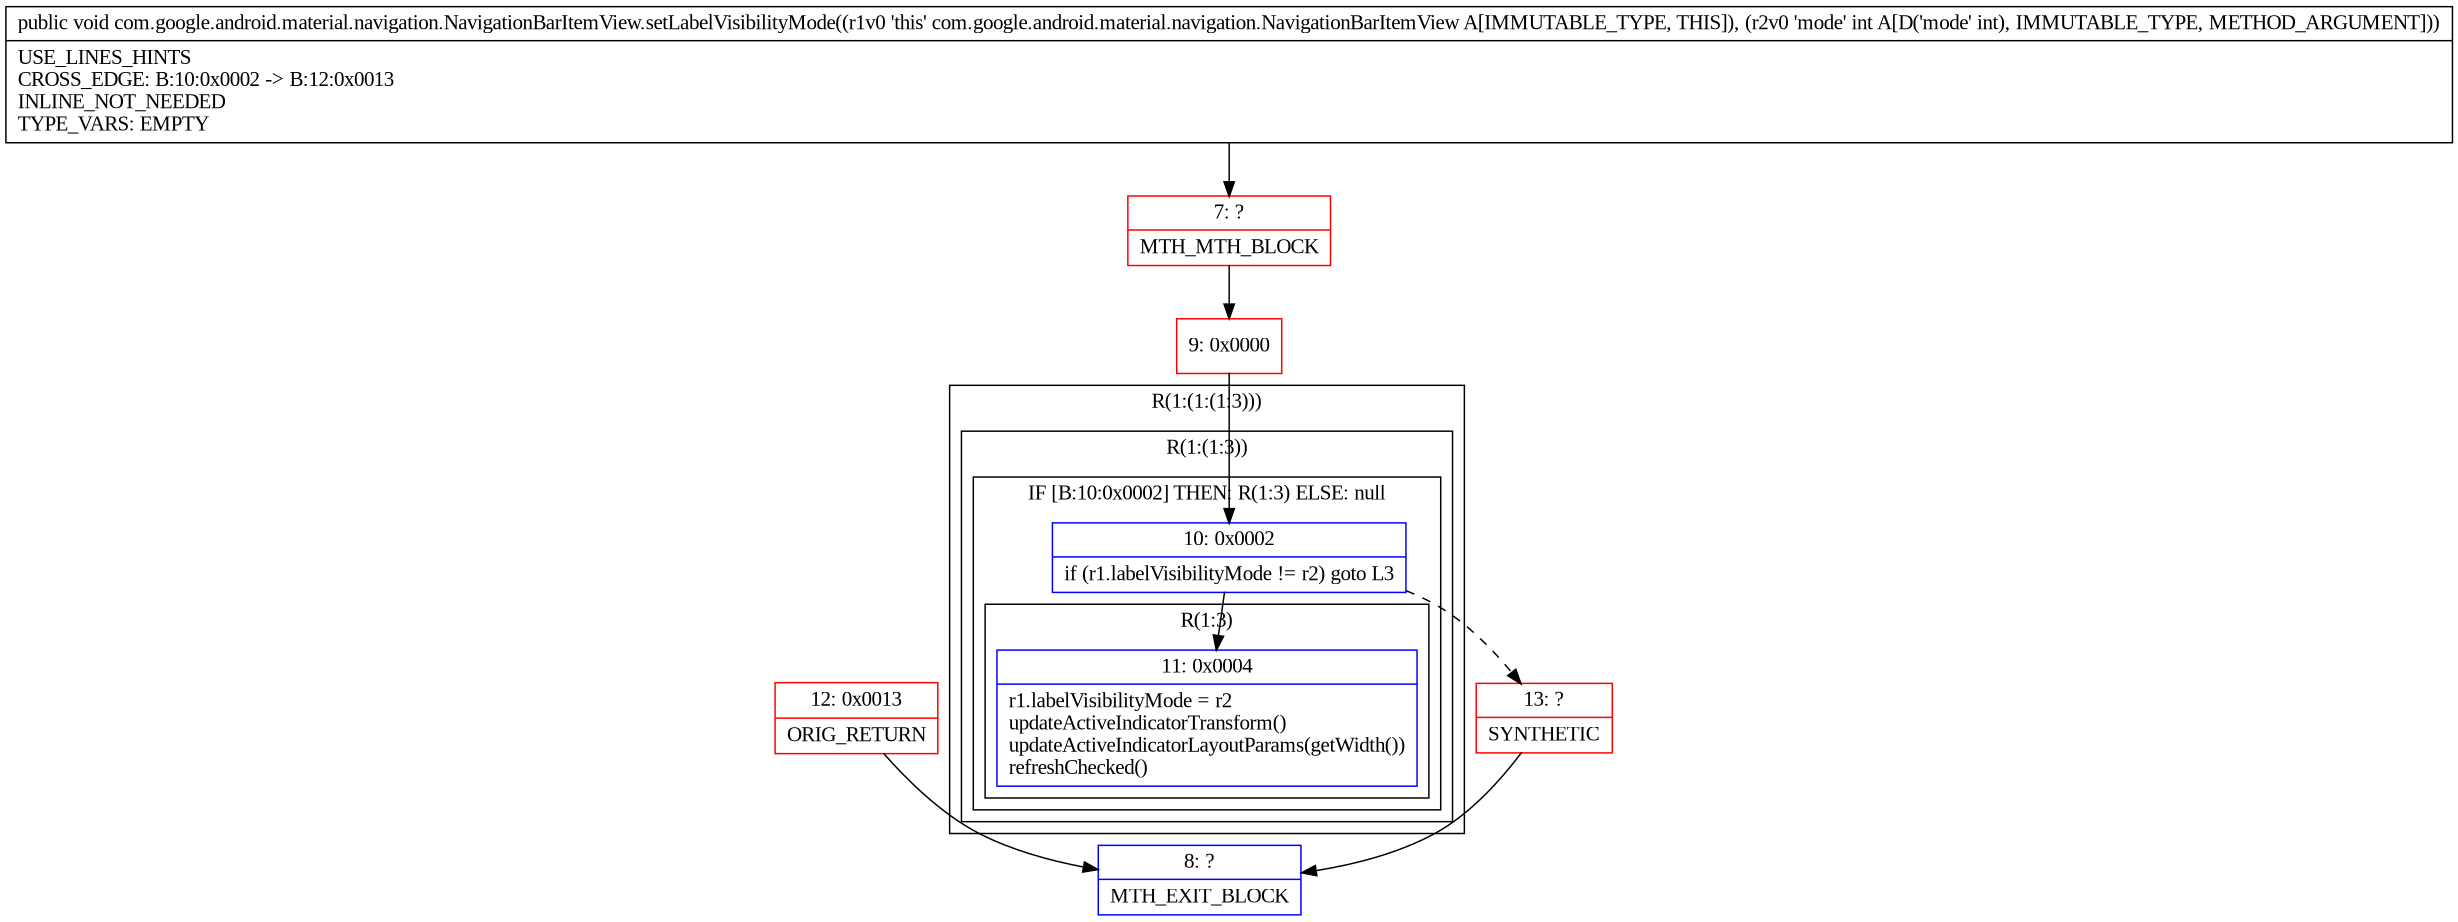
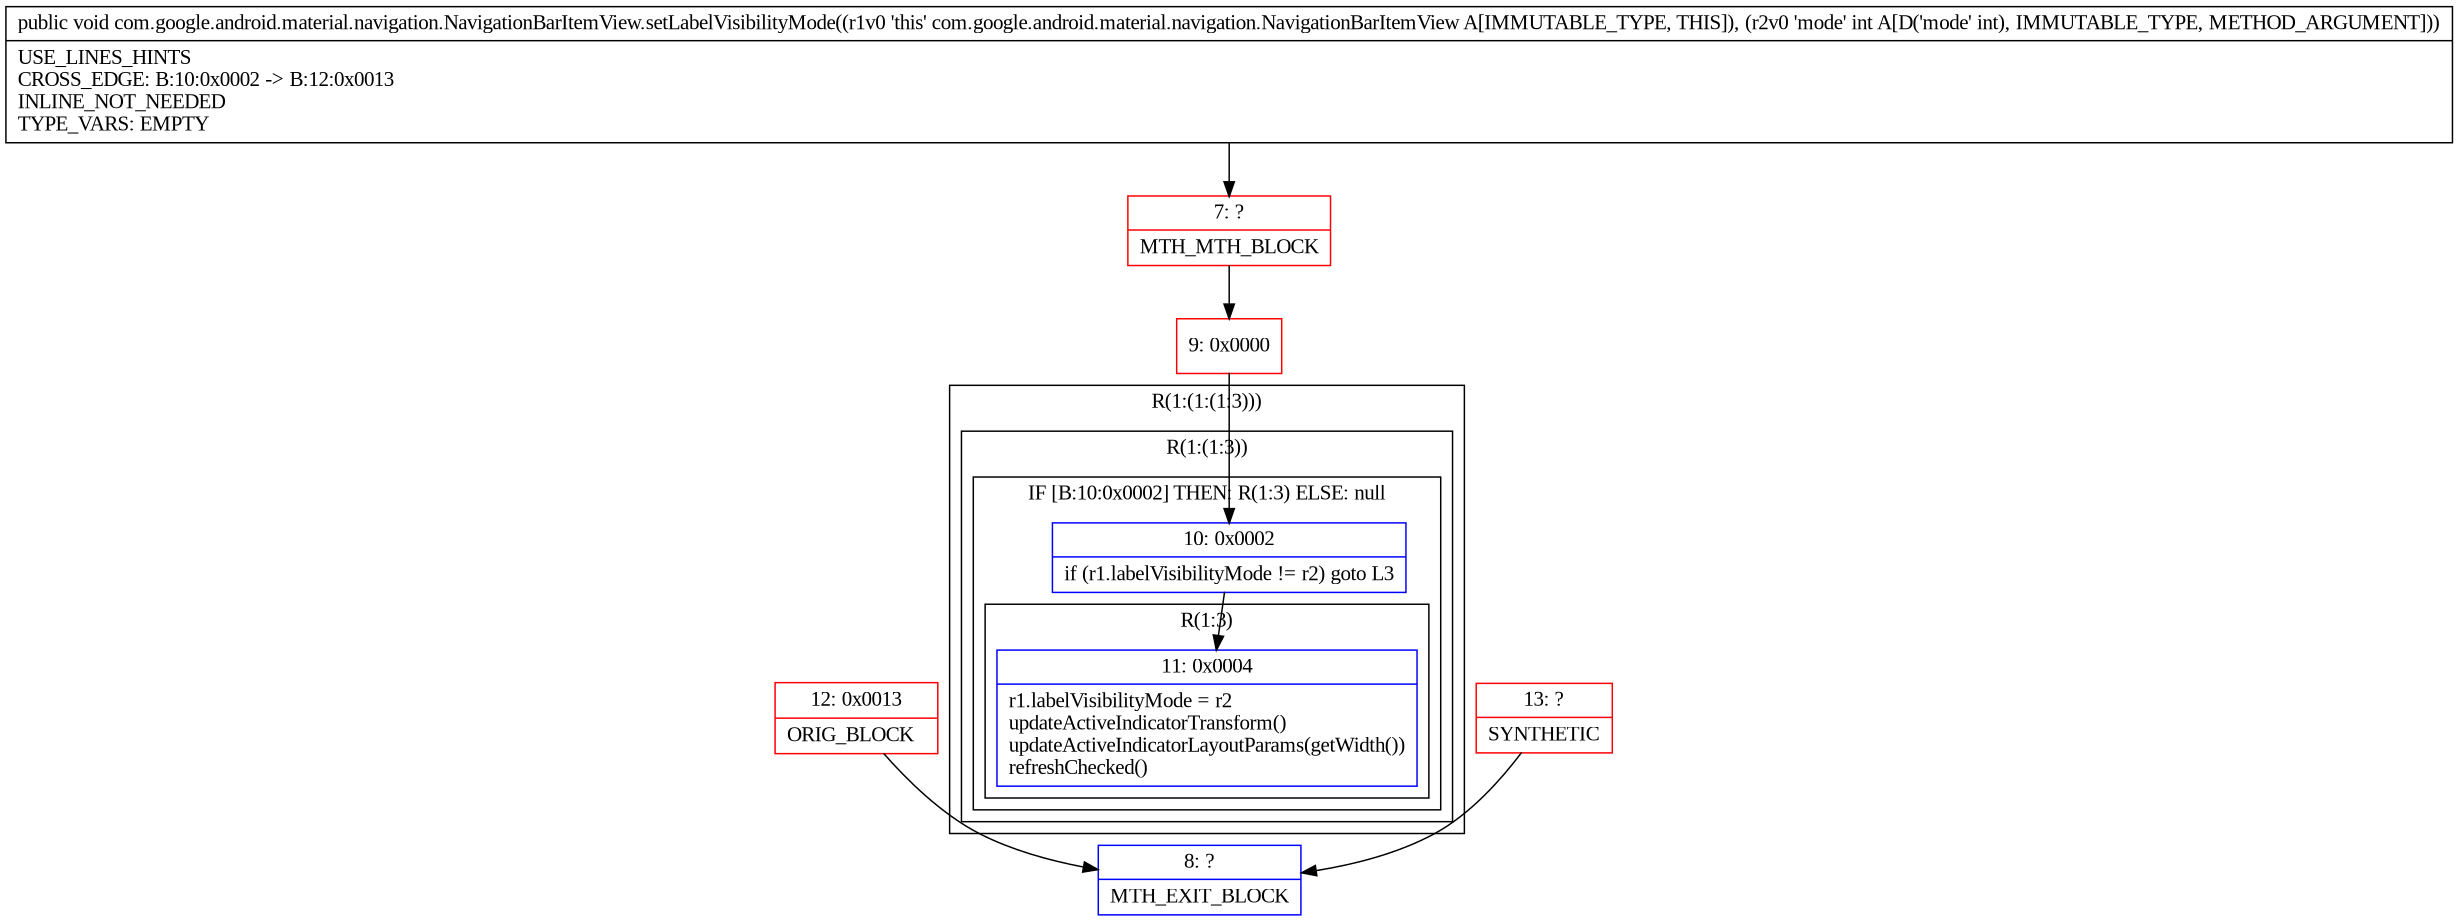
edge "10: 0x0002" -> "13: ?": removed
node "12: 0x0013": text "ORIG_RETURN" -> "ORIG_BLOCK"
